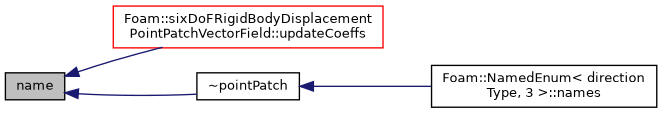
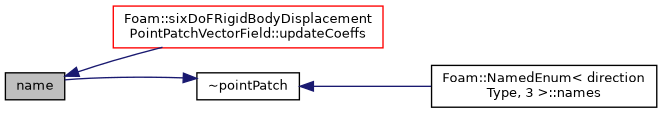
edge "~pointPatch" -> "name": reversed
